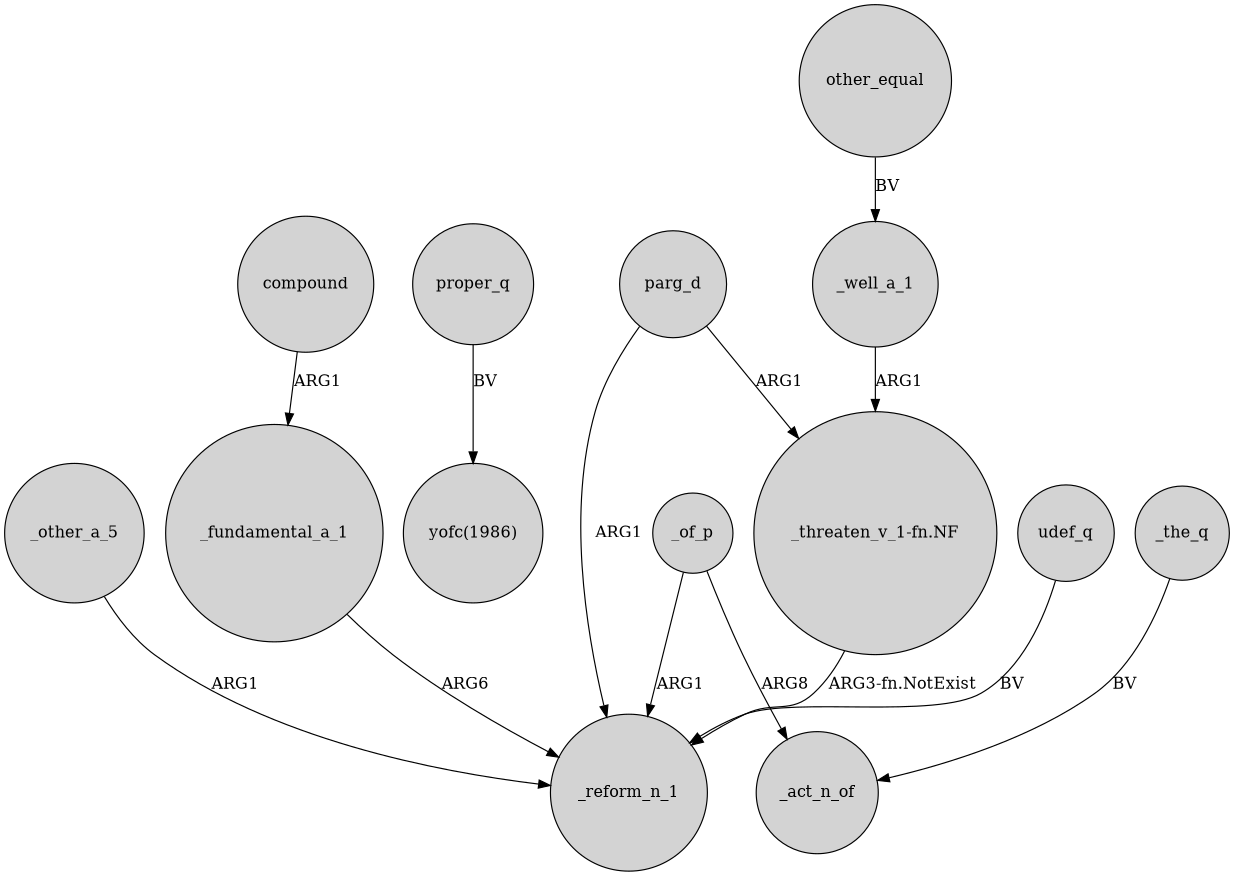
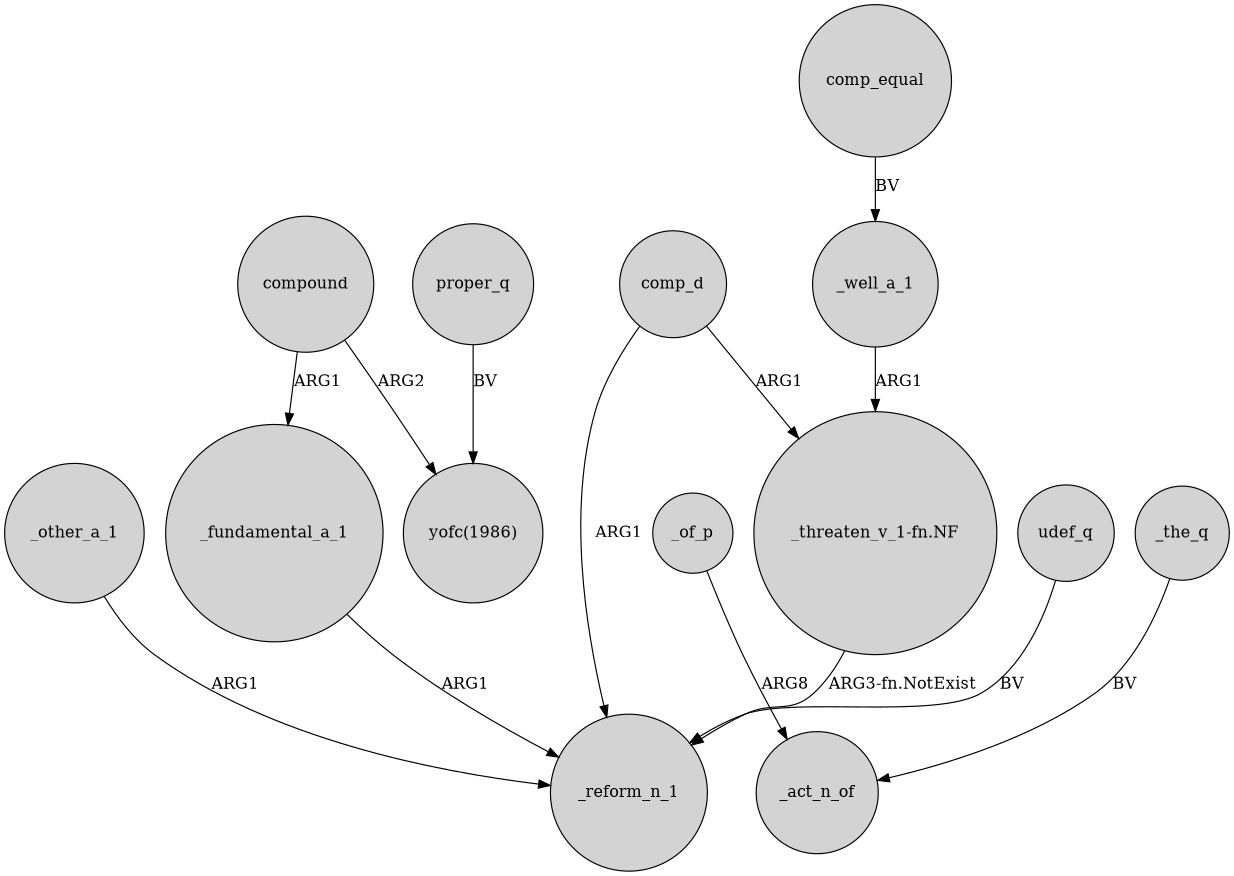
node "other_equal": label "other_equal" -> "comp_equal"
node "parg_d": label "parg_d" -> "comp_d"
edge "compound" -> "yofc(1986)": added, label "ARG2"
node "_other_a_5": label "_other_a_5" -> "_other_a_1"
edge "_of_p" -> "_reform_n_1": removed, label "ARG1"
edge "_fundamental_a_1" -> "_reform_n_1": label "ARG6" -> "ARG1"
